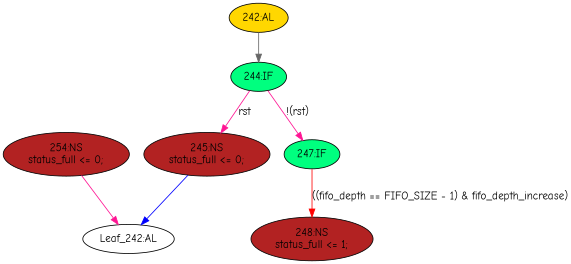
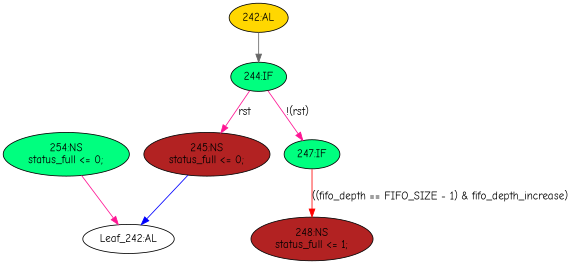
node "254:NS status_full <= 0;": fillcolor firebrick -> springgreen
